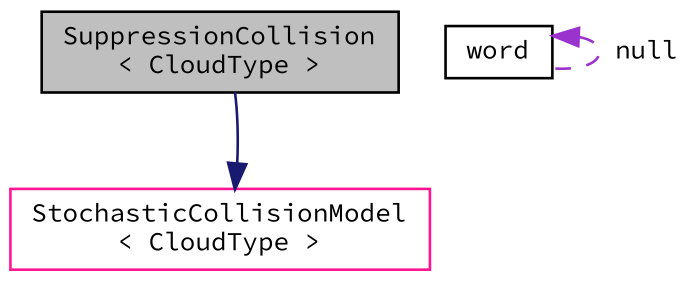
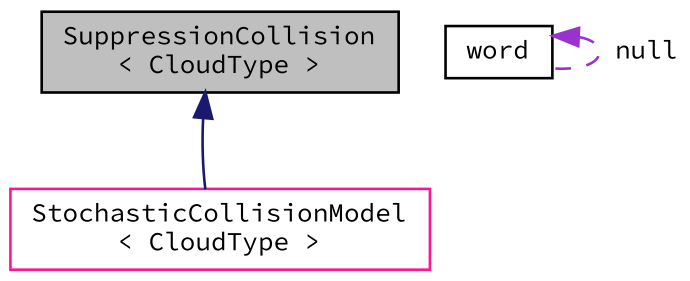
edge "SuppressionCollision < CloudType >" -> "StochasticCollisionModel < CloudType >": reversed
